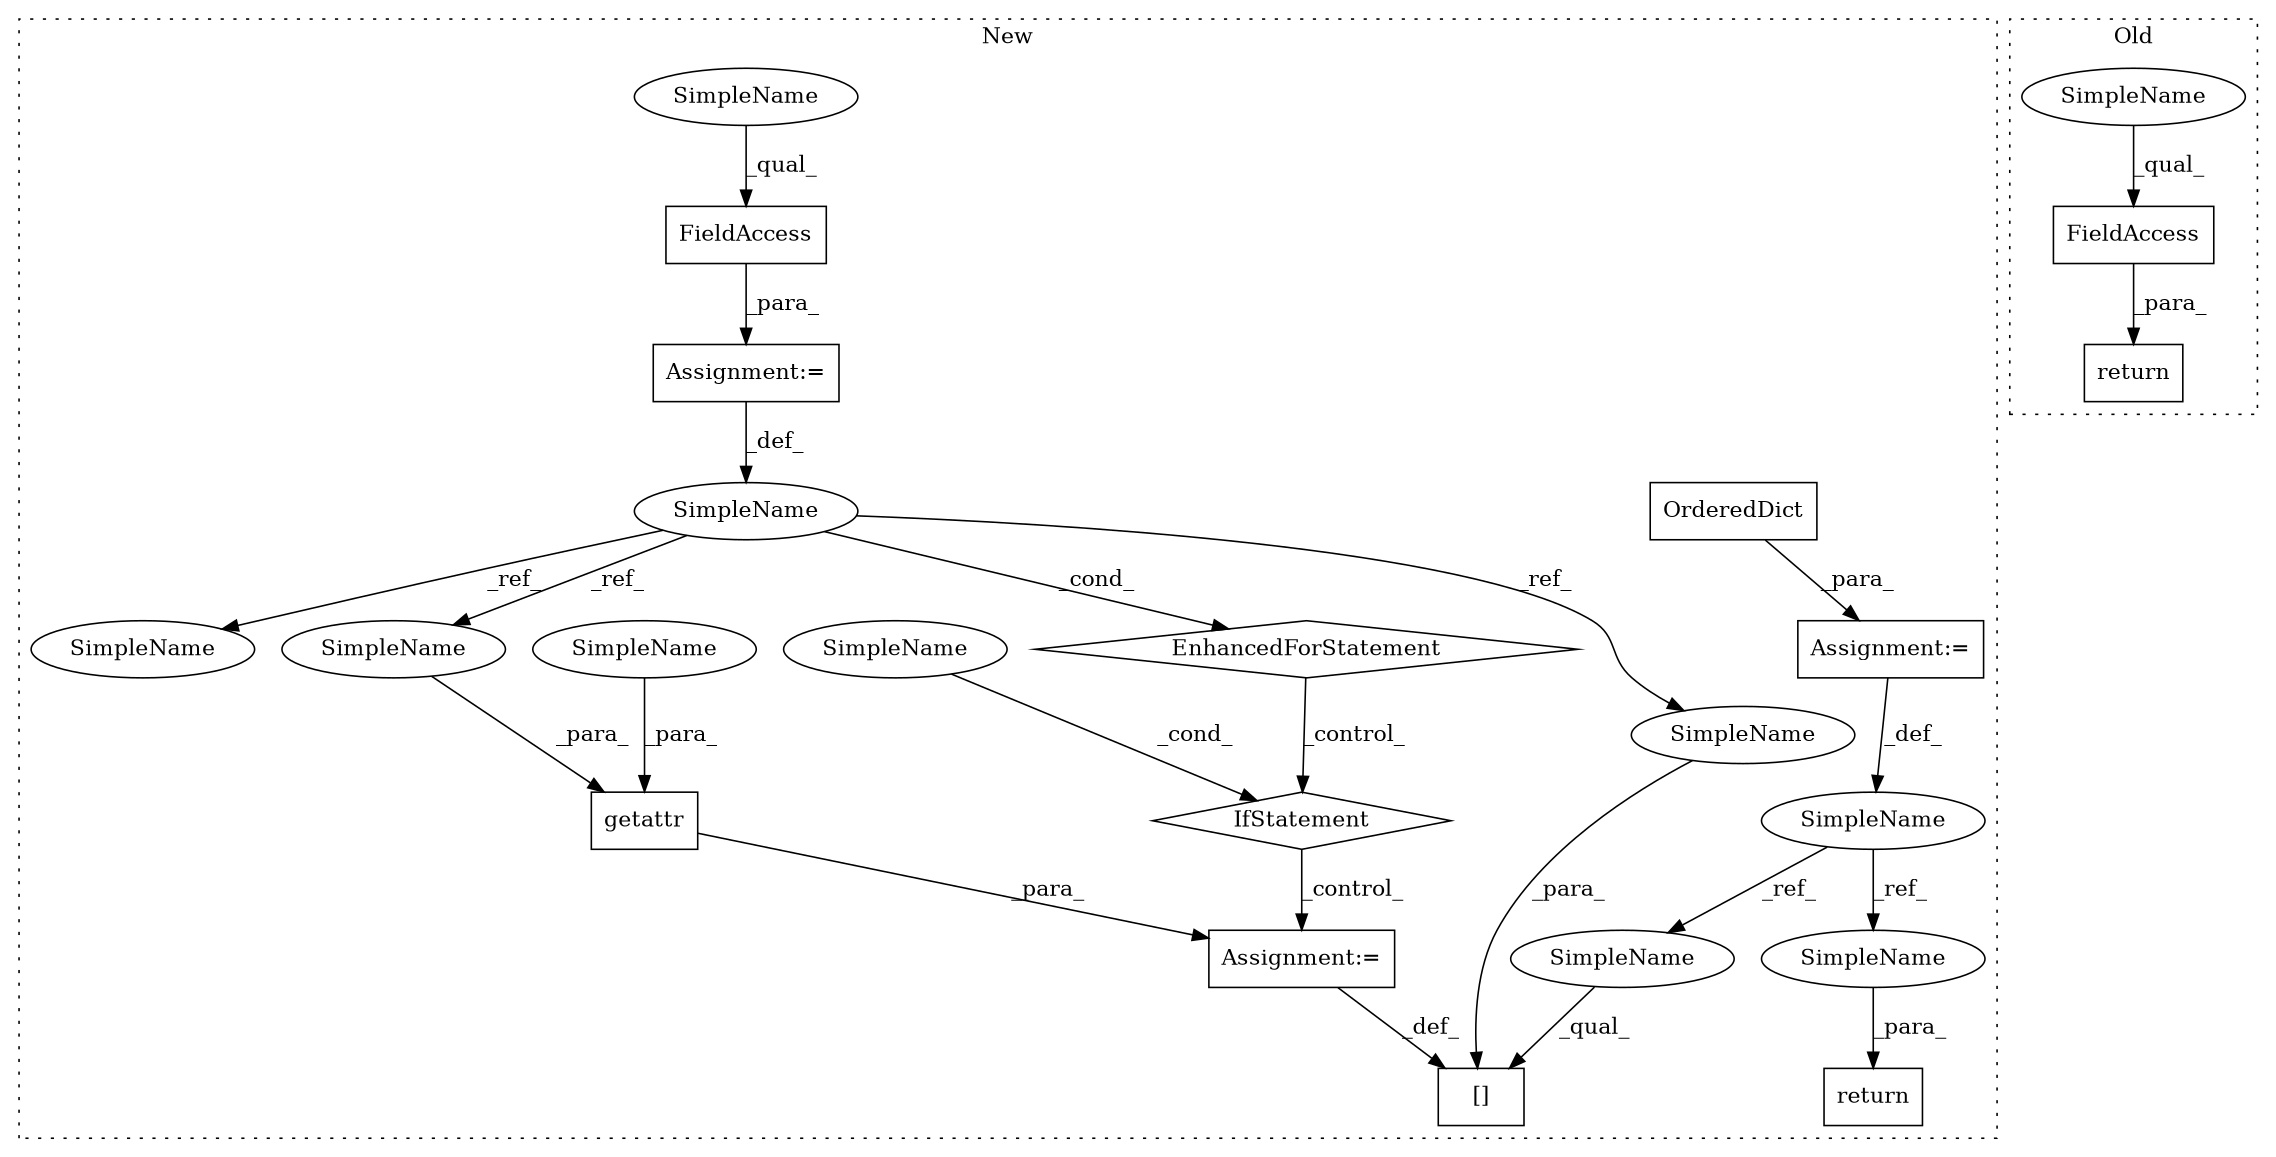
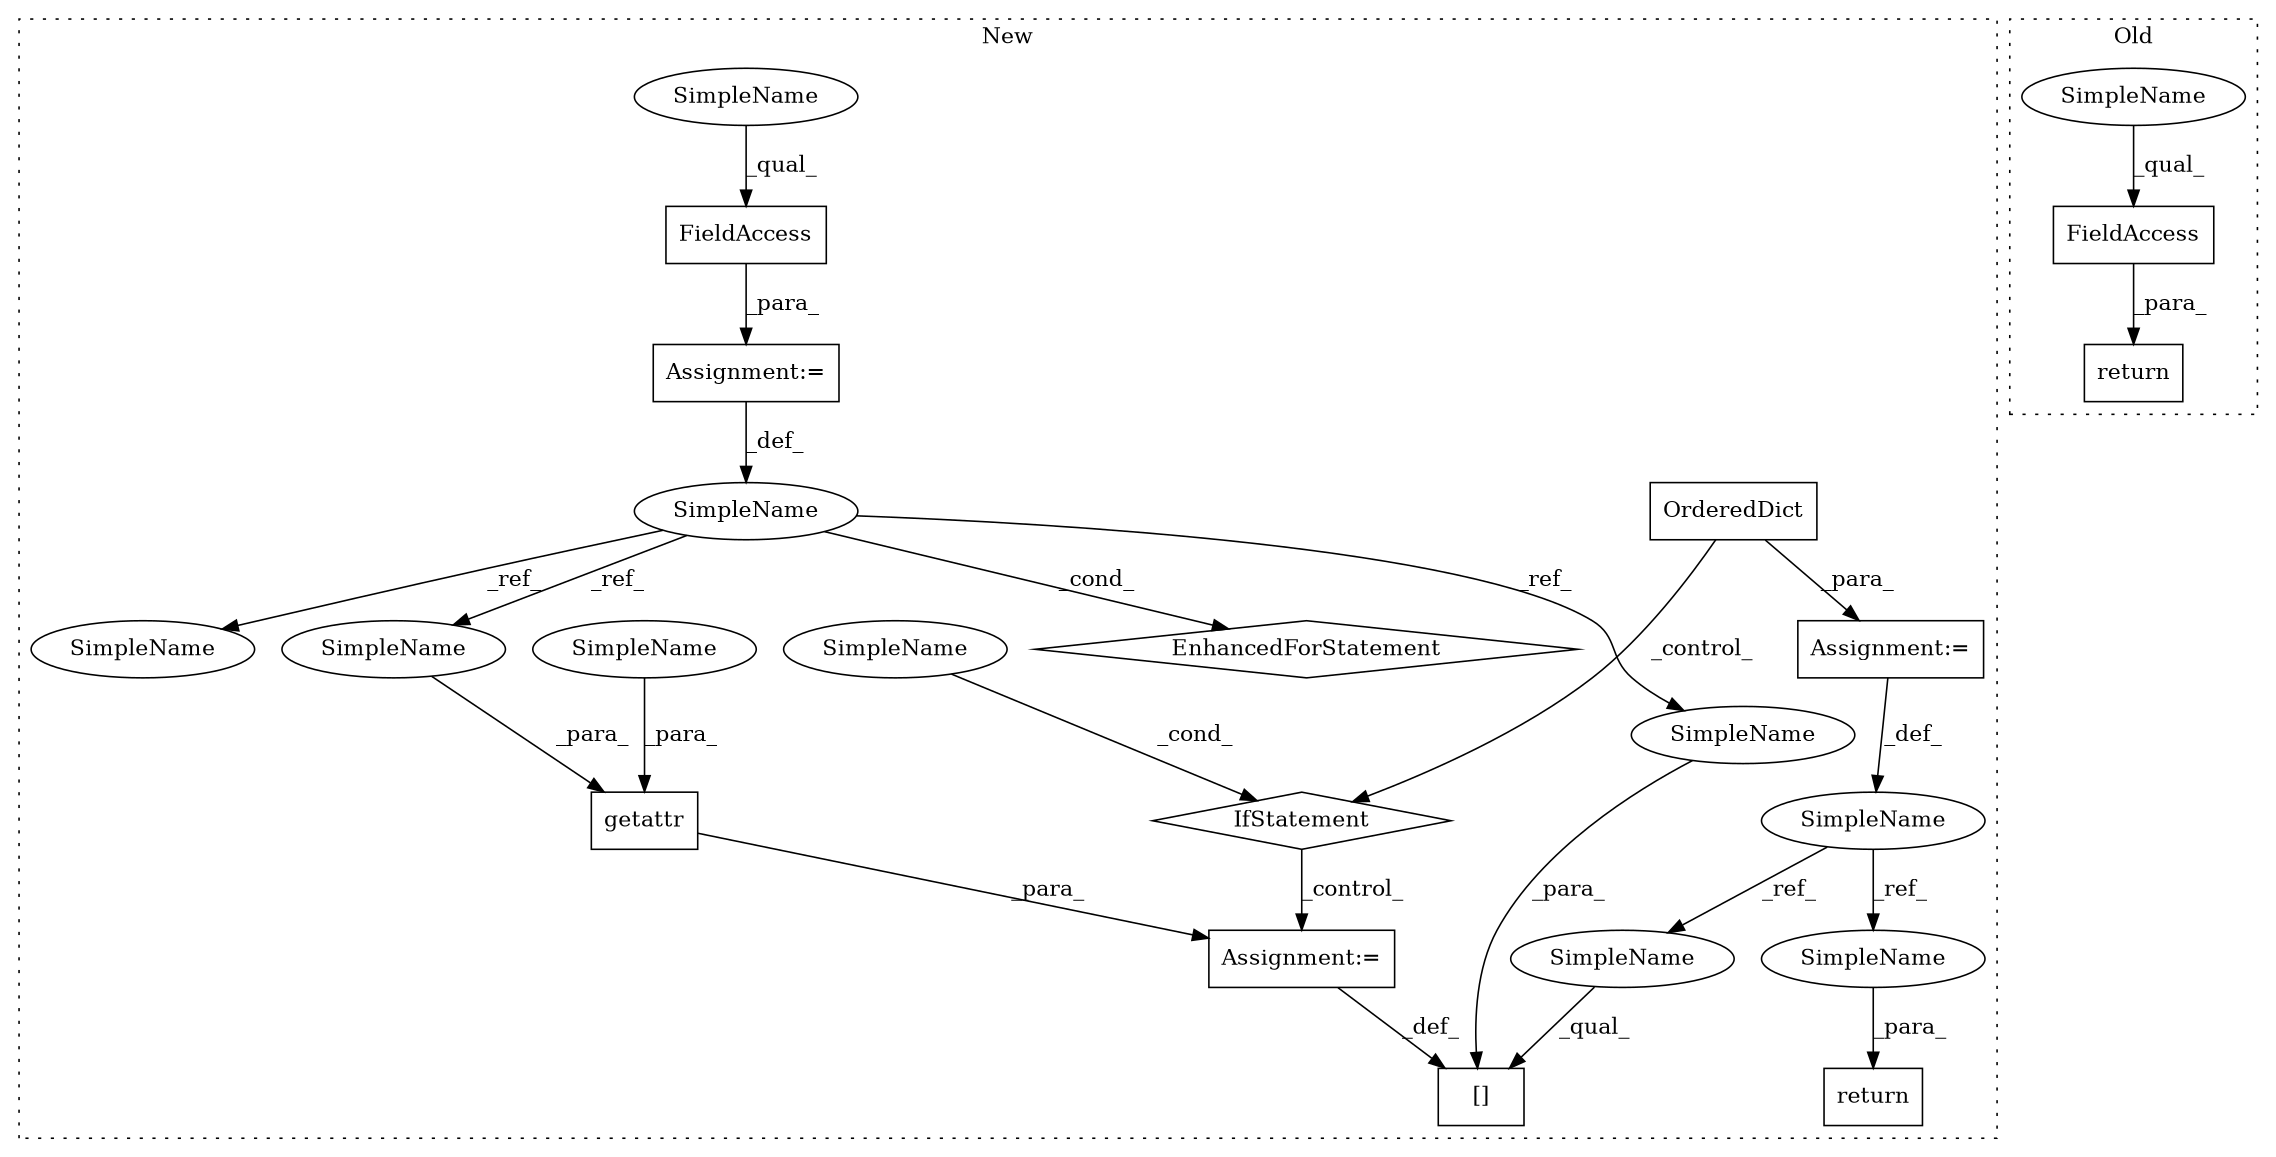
edge "EnhancedForStatement" -> "IfStatement": now "OrderedDict" -> "IfStatement"
